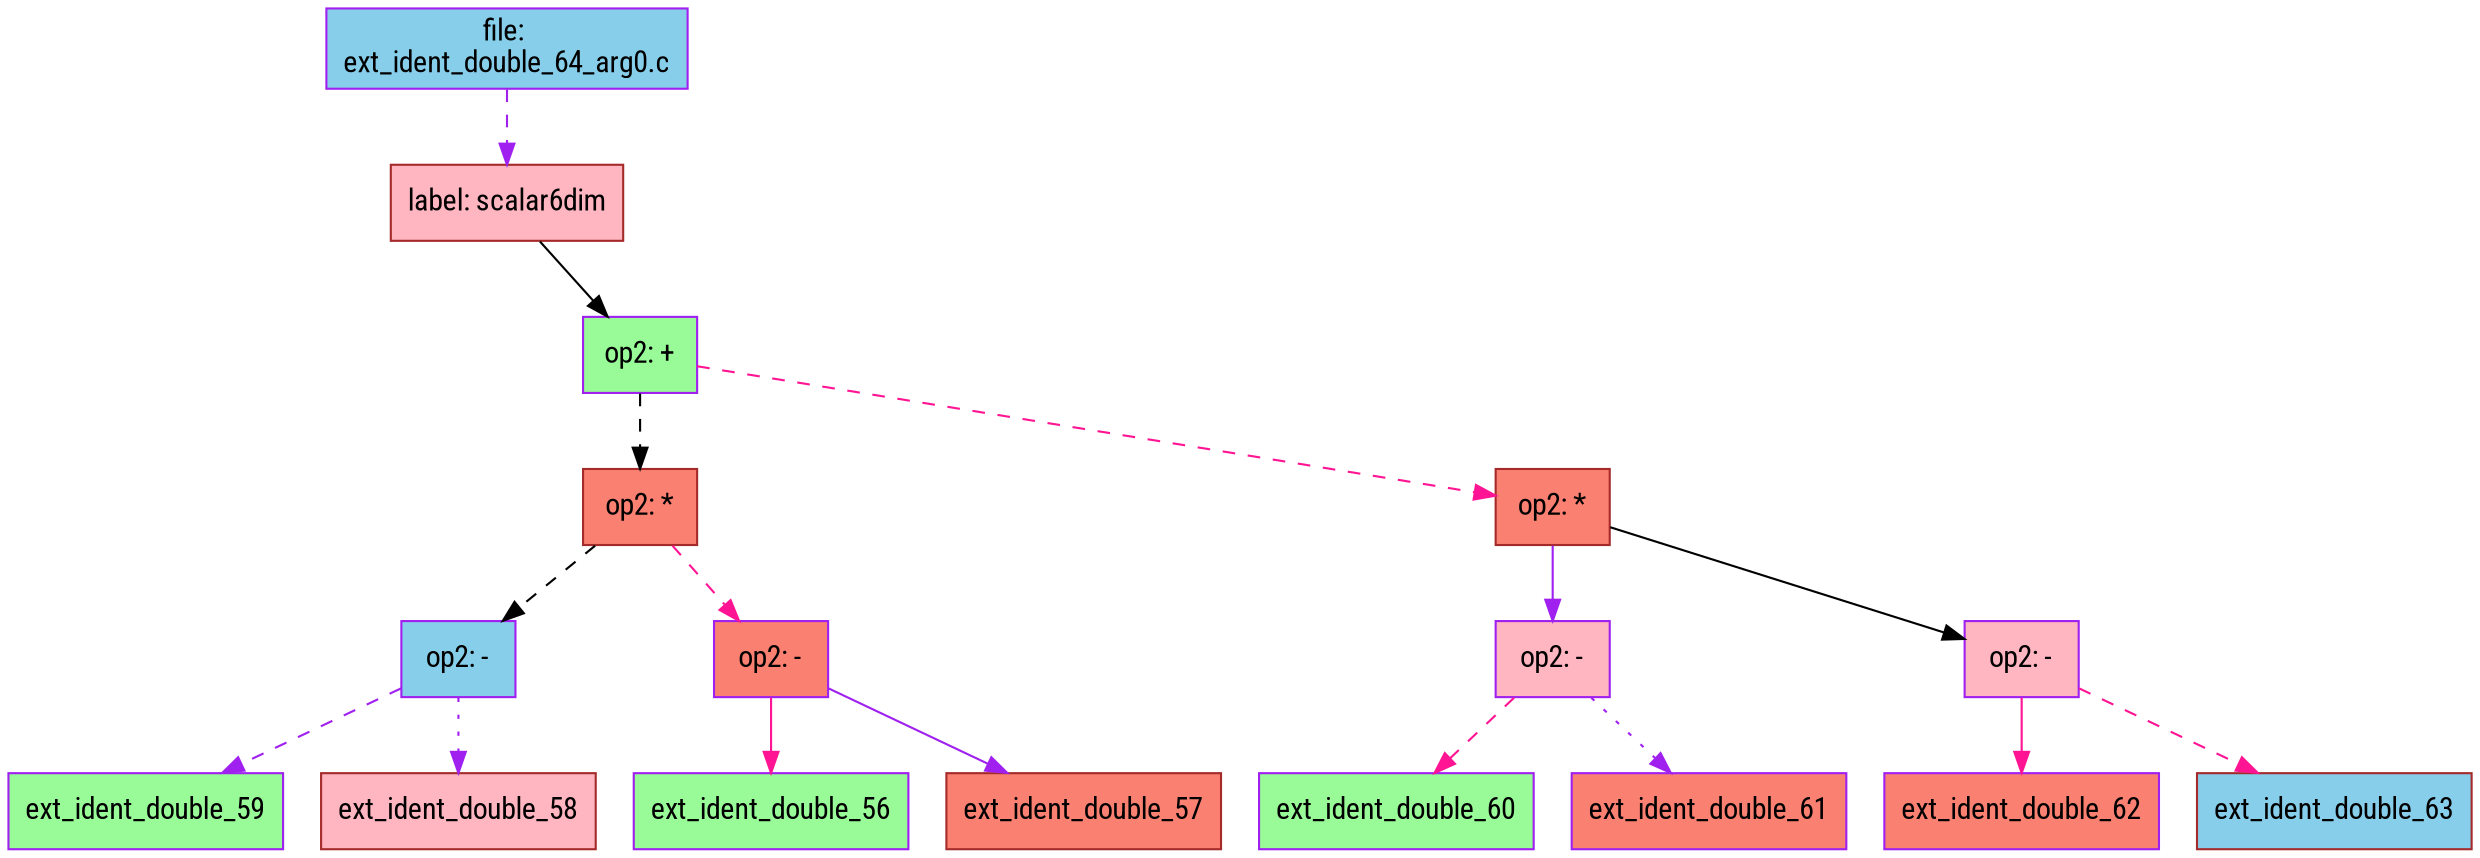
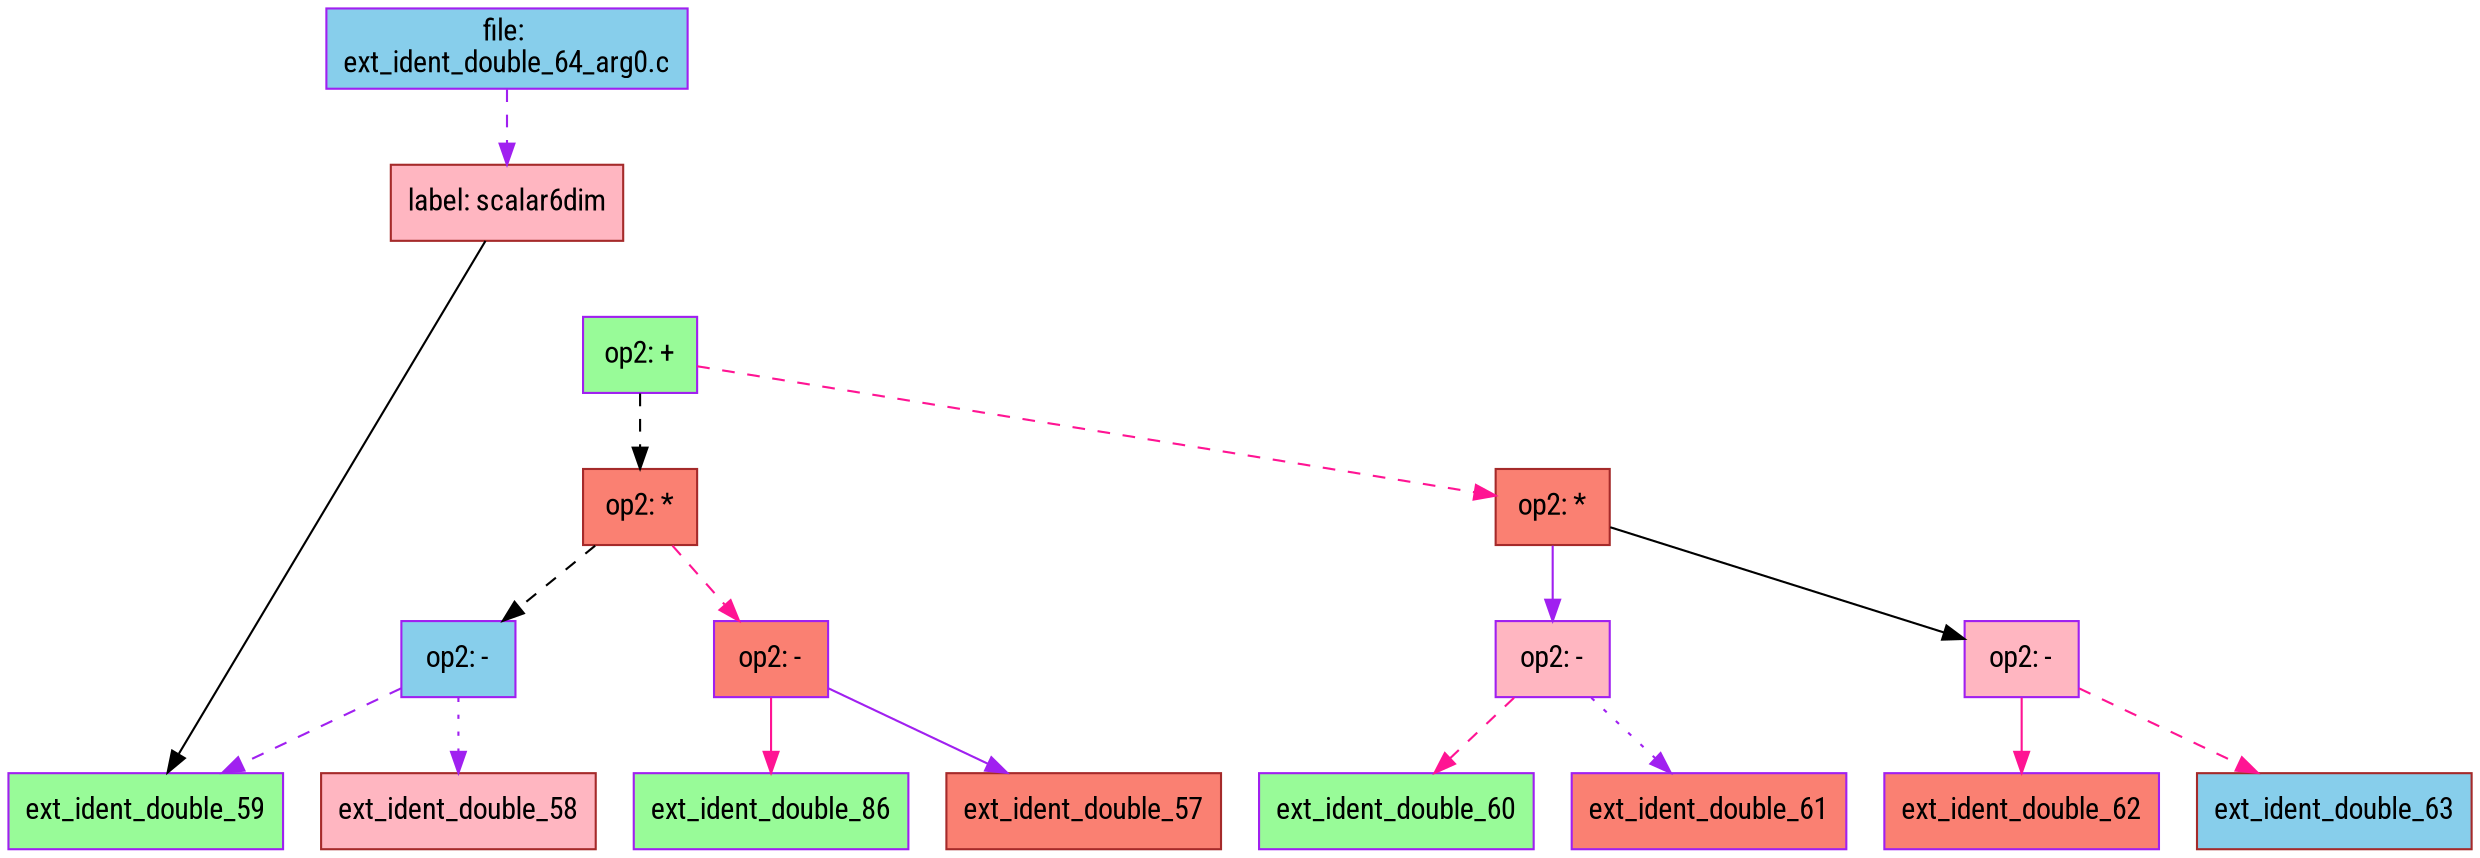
edge "label: scalar6dim" -> "op2: +": now "label: scalar6dim" -> "ext_ident_double_59"
node "ext_ident_double_56": label "ext_ident_double_56" -> "ext_ident_double_86"
